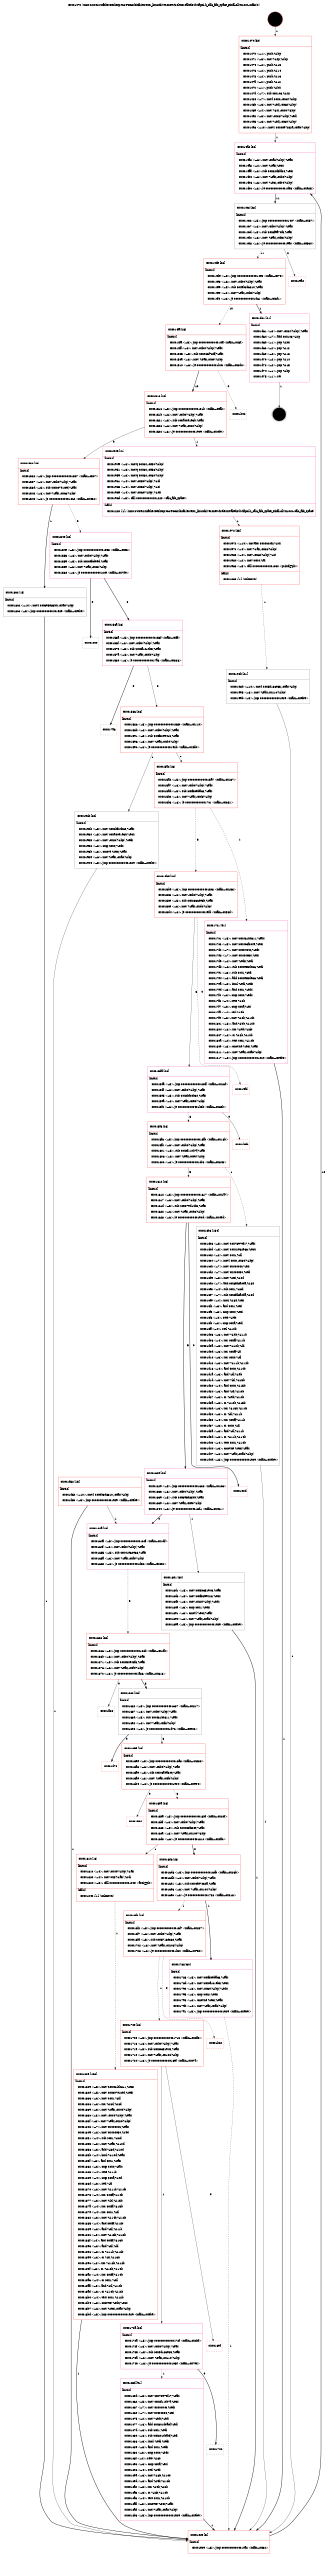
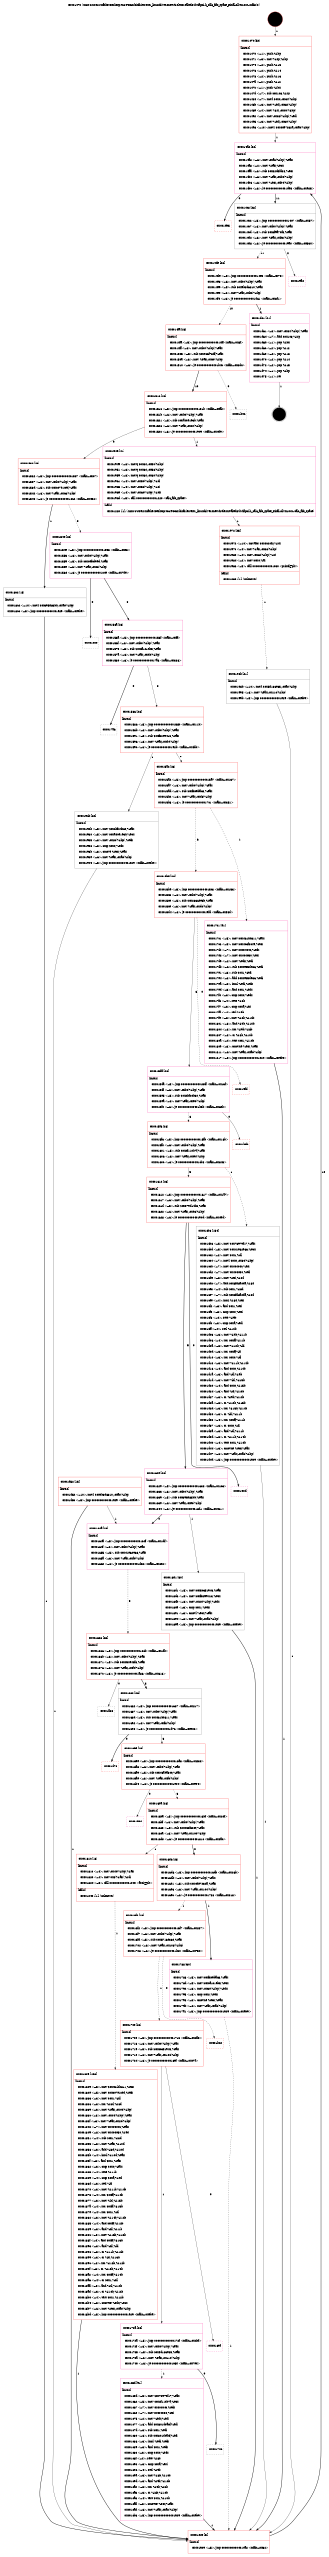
node "0x401d95": added
